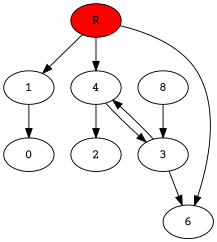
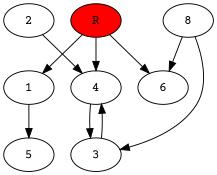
edge "4" -> "2": reversed
node "0": label "0" -> "5"
edge "3" -> "6": now "8" -> "6"
